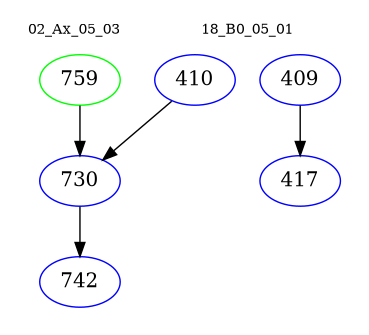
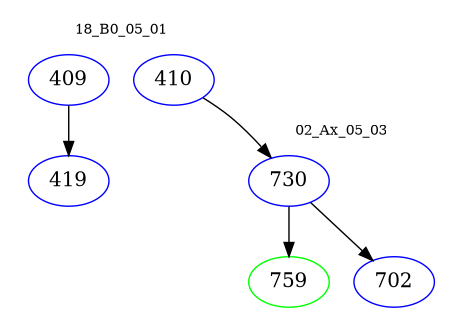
edge "759" -> "730": reversed
node "417": label "417" -> "419"
node "742": label "742" -> "702"
